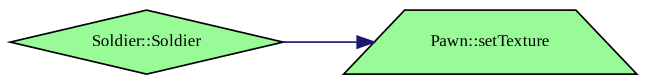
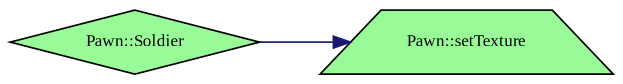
node "Soldier::Soldier": label "Soldier::Soldier" -> "Pawn::Soldier"
